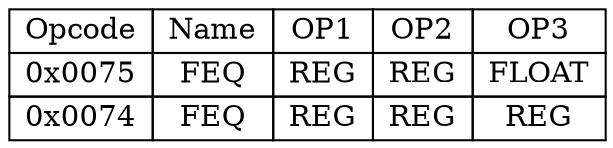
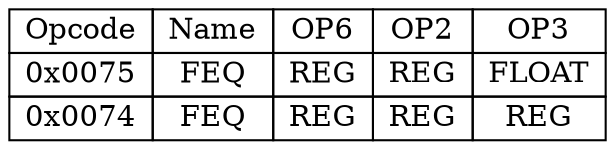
node "Opcode": text "OP1" -> "OP6"
